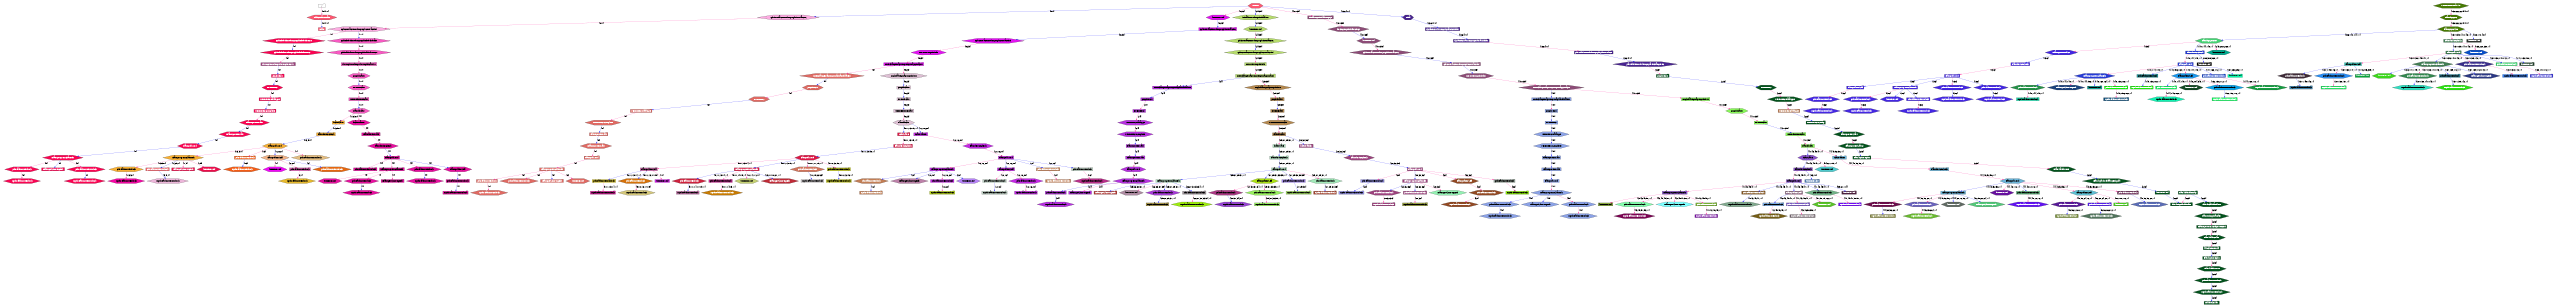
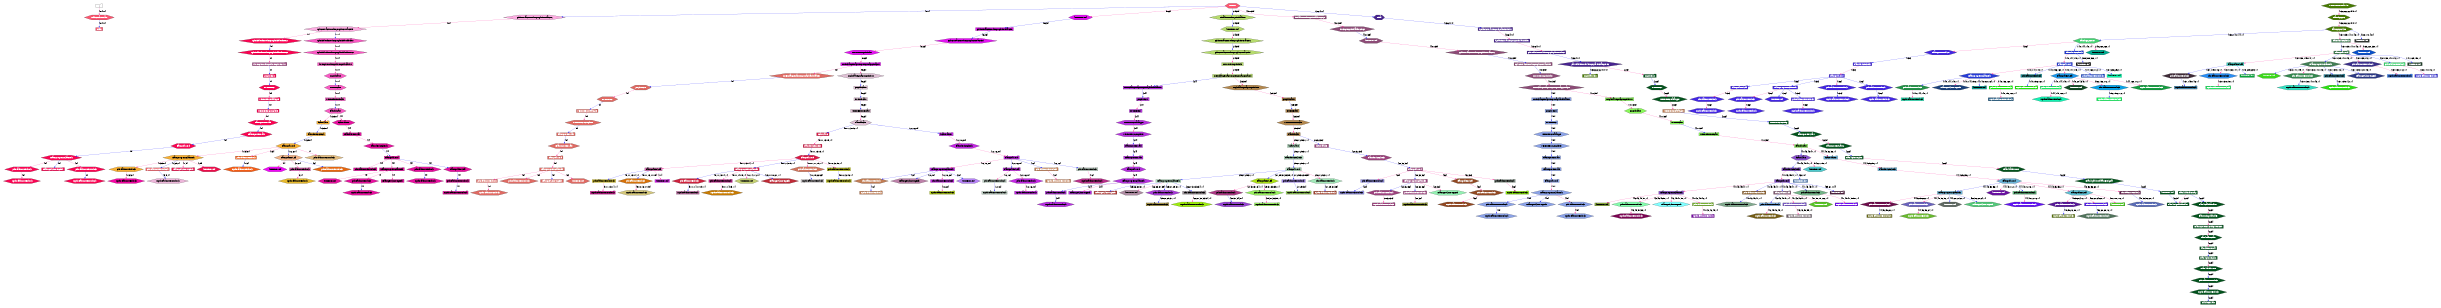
node "initial_mp_initialize_pop_": label "initial_mp_initialize_pop_" -> "initializemod_mp_initialize_pop_"
node "forcing_mp_init_forcing_": label "forcing_mp_init_forcing_" -> "forcing_mp_initial_forcing_"
edge "dynamics_vars_mp_dynamics_init_" -> "dynamics_vars_mp_spmd_vars_init_": color blue -> deeppink
node "pmpi_barrier_": added
